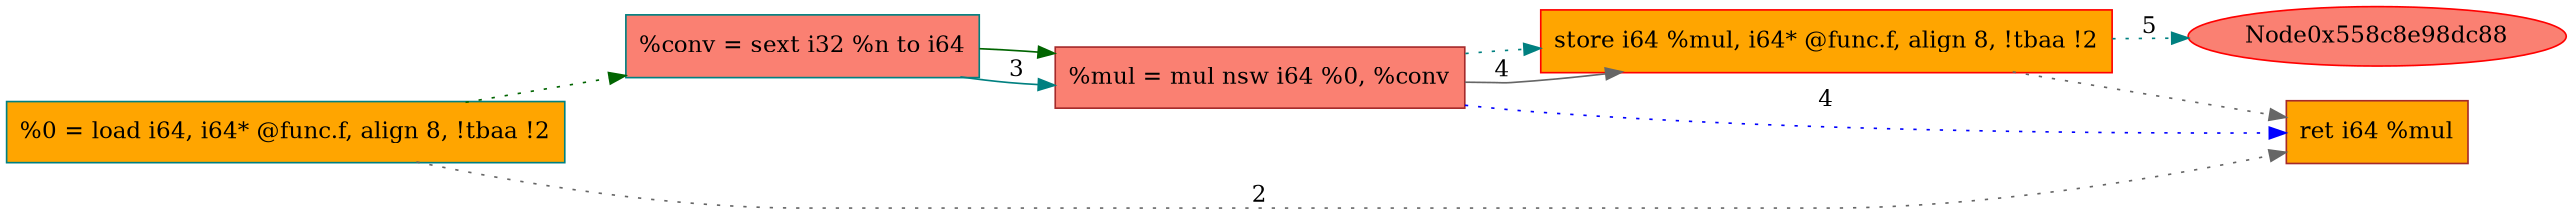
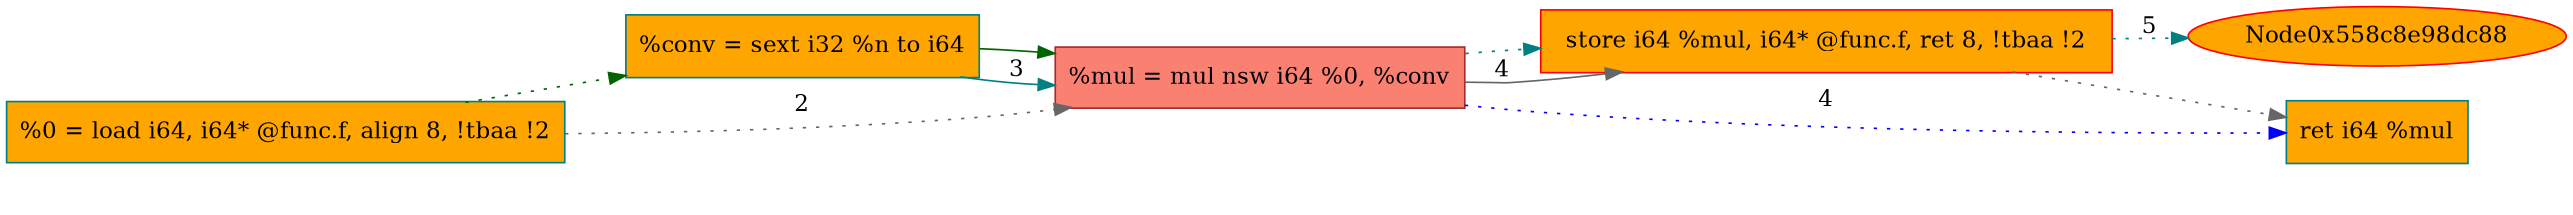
node "Node0x558c8e98dc88": fillcolor salmon -> orange
node "store i64 %mul, i64* @func.f, align 8, !tbaa !2": label "store i64 %mul, i64* @func.f, align 8, !tbaa !2" -> "store i64 %mul, i64* @func.f, ret 8, !tbaa !2"
node "%conv = sext i32 %n to i64": fillcolor salmon -> orange
node "ret i64 %mul": color brown -> teal
edge "%0 = load i64, i64* @func.f, align 8, !tbaa !2" -> "ret i64 %mul": now "%0 = load i64, i64* @func.f, align 8, !tbaa !2" -> "%mul = mul nsw i64 %0, %conv"
